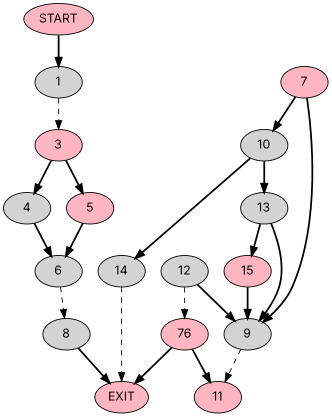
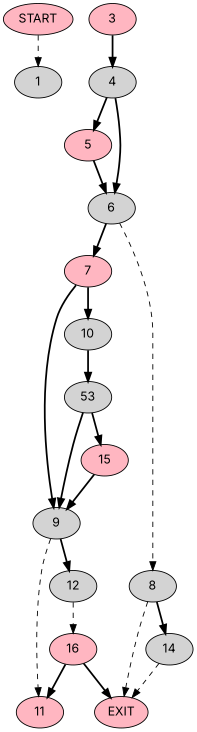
edge "START" -> "1": style bold -> dashed
edge "1" -> "3": removed
edge "3" -> "5": now "4" -> "5"
edge "10" -> "14": now "8" -> "14"
node "13": label "13" -> "53"
edge "6" -> "7": added
edge "12" -> "9": reversed
node "76": label "76" -> "16"
edge "8" -> "EXIT": style bold -> dashed
